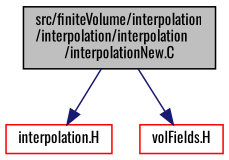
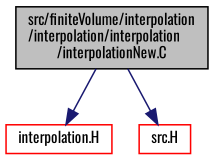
node "volFields.H": label "volFields.H" -> "src.H"
